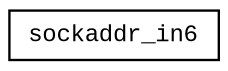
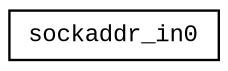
node "sockaddr_in6": label "sockaddr_in6" -> "sockaddr_in0"
